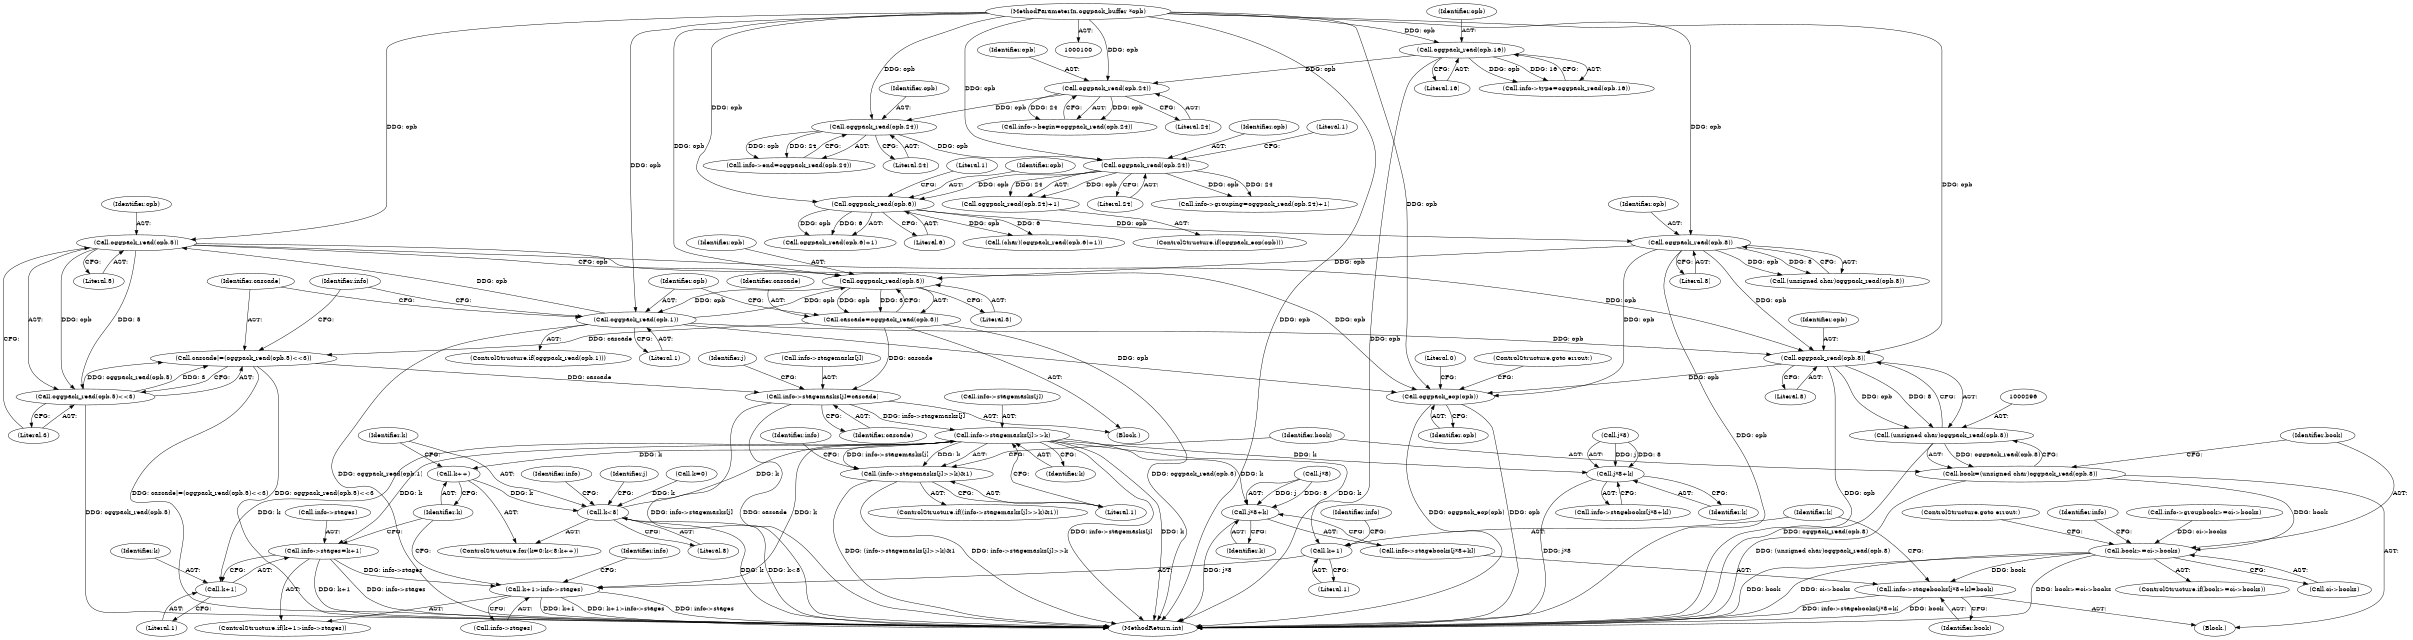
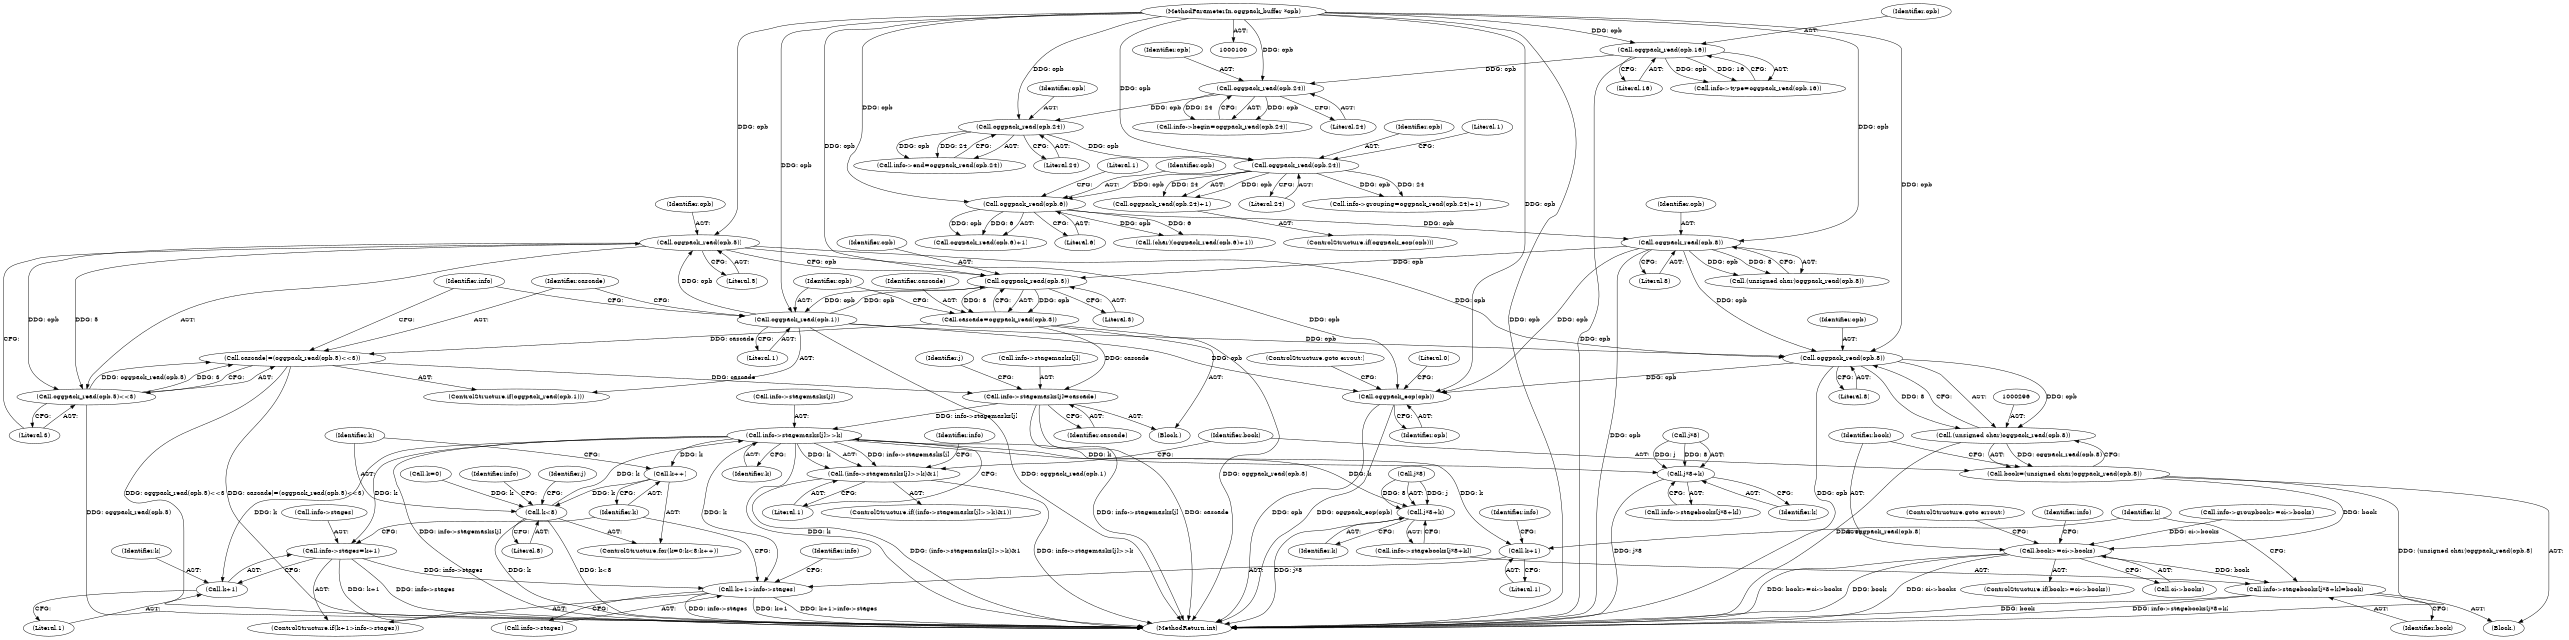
edge "(Call,cascade|=(oggpack_read(opb,5)<<3))" -> "(ControlStructure,if(oggpack_read(opb,1)))": added, label "AST:"
